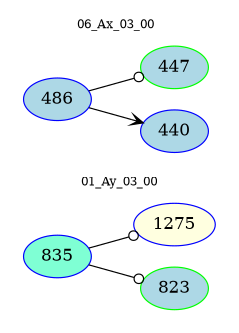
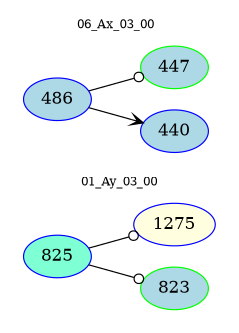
node "835": label "835" -> "825"
